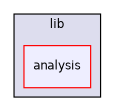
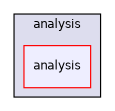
cluster "lib": label "lib" -> "analysis"
